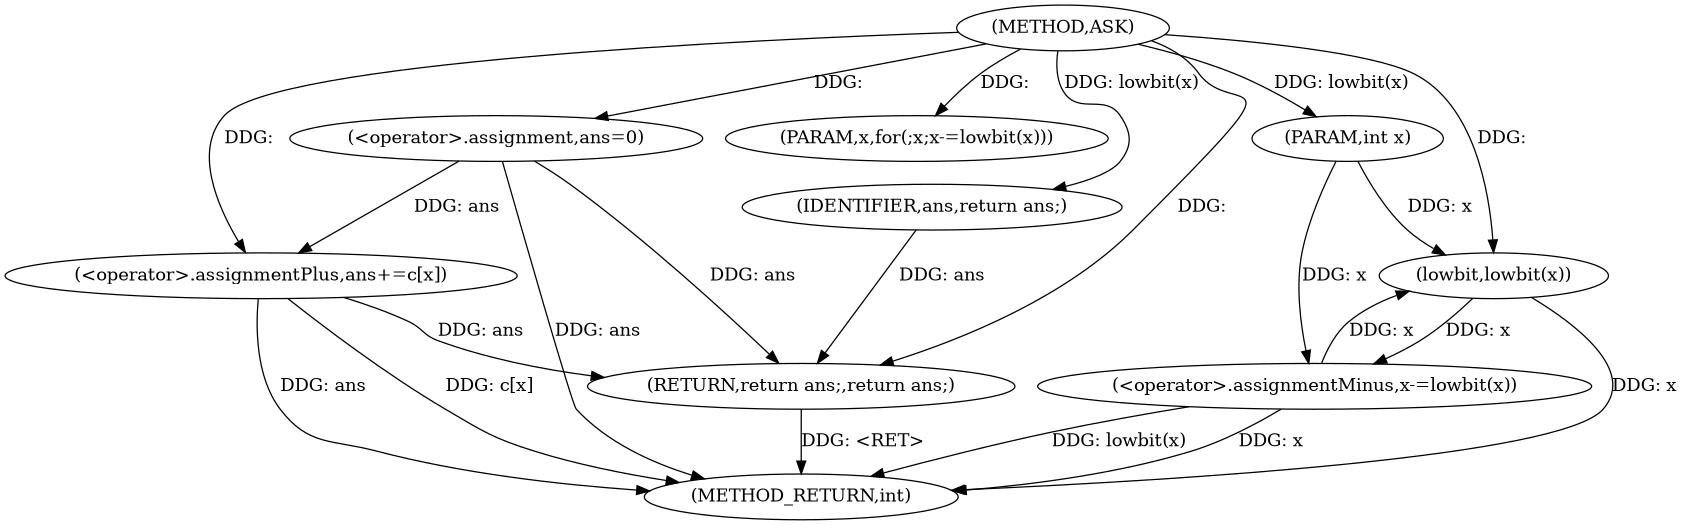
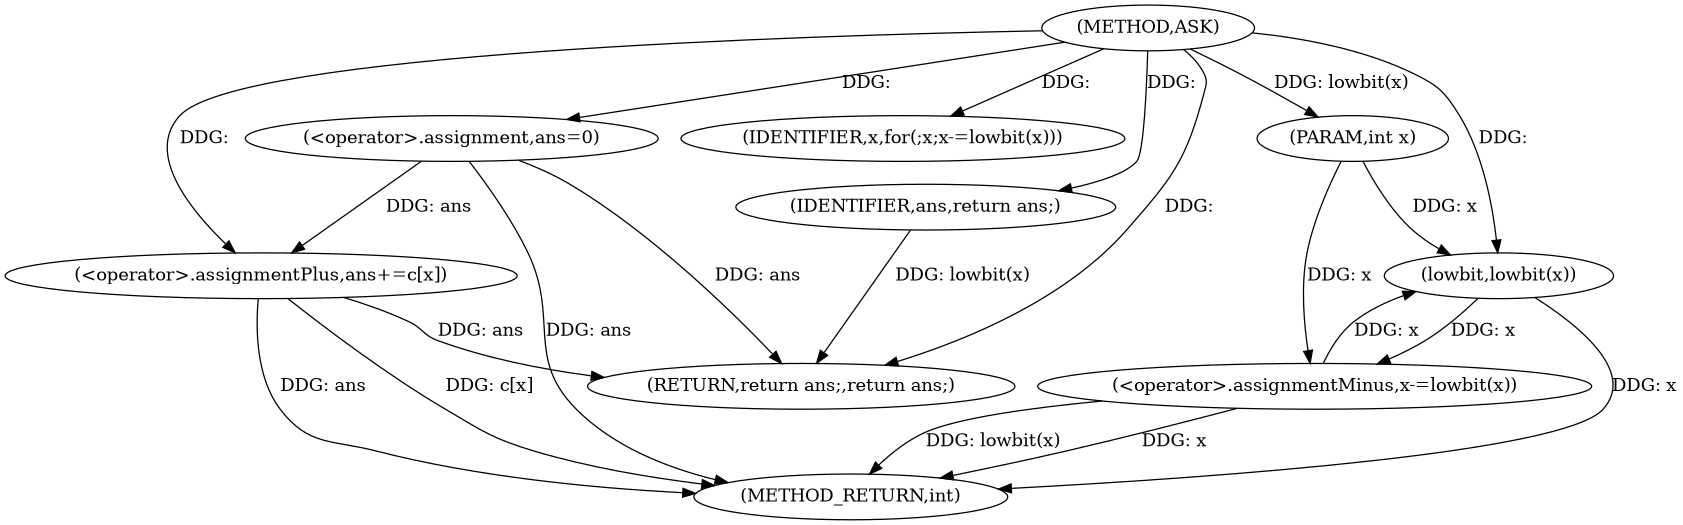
edge "(METHOD,ASK)" -> "(IDENTIFIER,ans,return ans;)": label "DDG: lowbit(x)" -> "DDG: "
node "(PARAM,x,for(;x;x-=lowbit(x)))": label "(PARAM,x,for(;x;x-=lowbit(x)))" -> "(IDENTIFIER,x,for(;x;x-=lowbit(x)))"
edge "(IDENTIFIER,ans,return ans;)" -> "(RETURN,return ans;,return ans;)": label "DDG: ans" -> "DDG: lowbit(x)"
edge "(RETURN,return ans;,return ans;)" -> "(METHOD_RETURN,int)": removed, label "DDG: <RET>"
